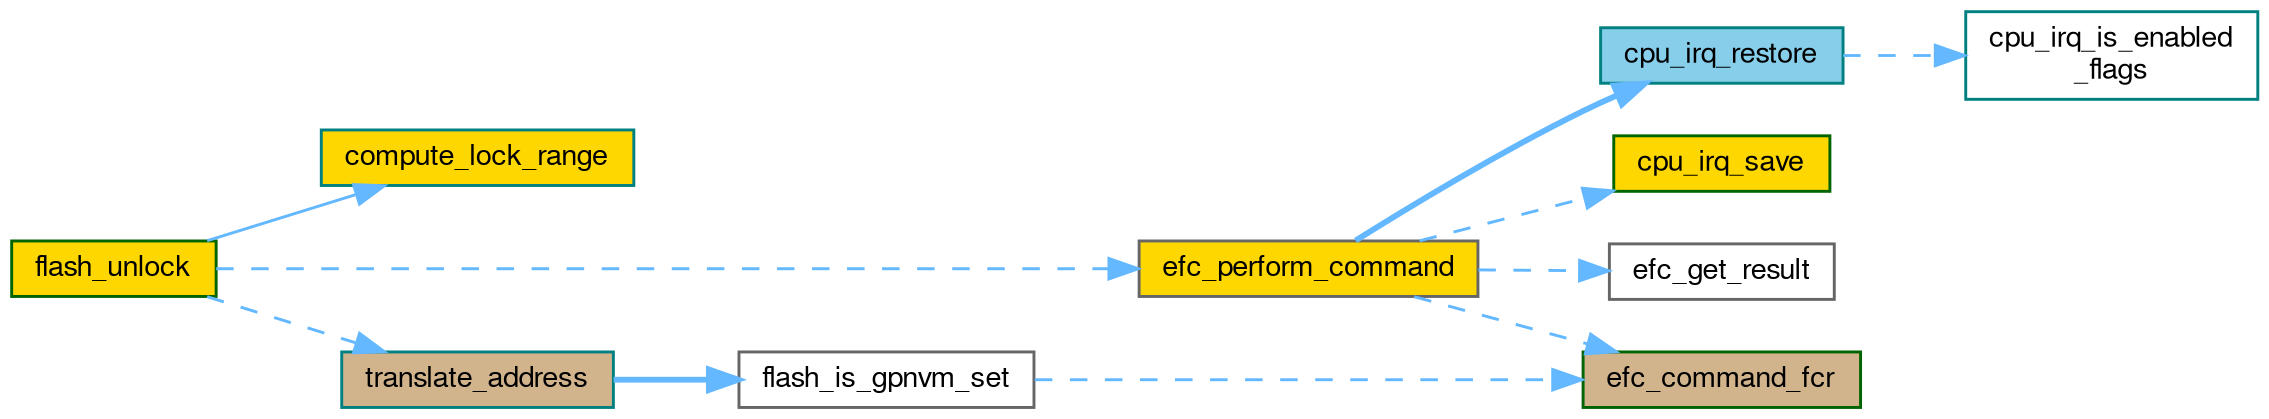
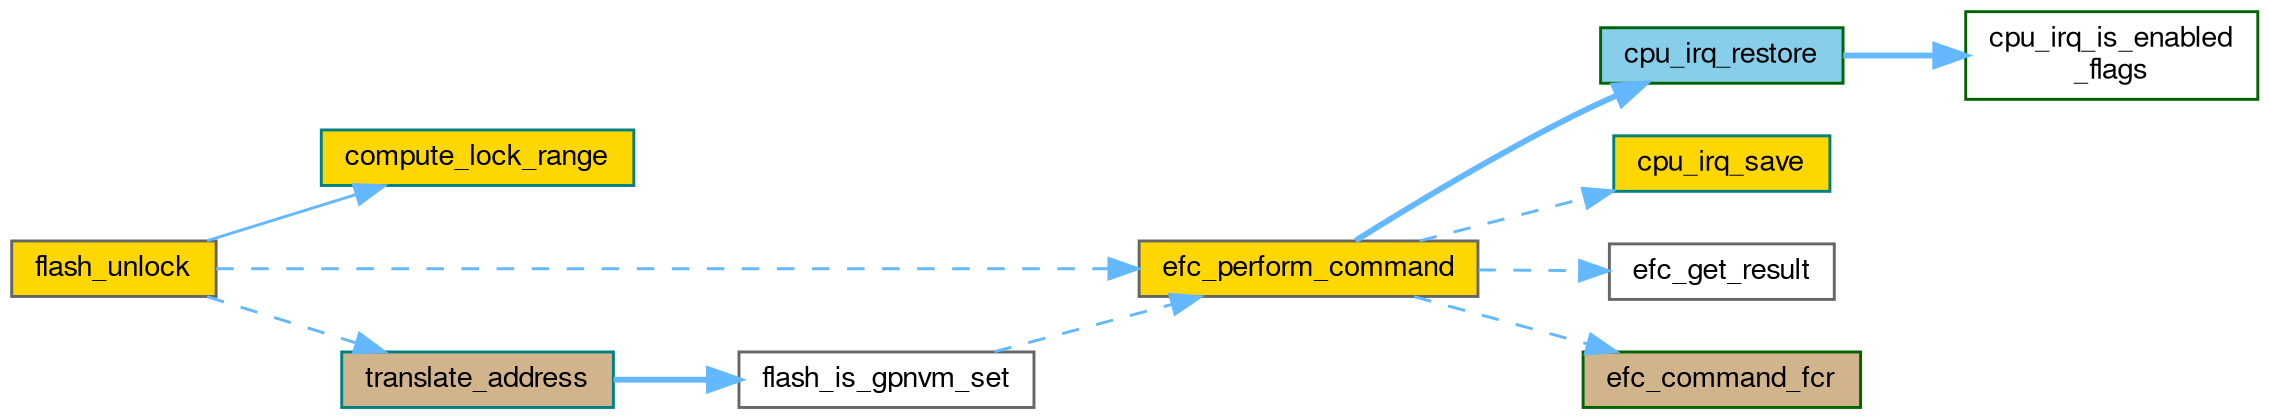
node "cpu_irq_restore": color teal -> darkgreen
edge "cpu_irq_restore" -> "cpu_irq_is_enabled _flags": style dashed -> bold
node "cpu_irq_is_enabled _flags": color teal -> darkgreen
node "cpu_irq_save": color darkgreen -> teal
node "flash_unlock": color darkgreen -> gray40
edge "flash_is_gpnvm_set" -> "efc_command_fcr": now "flash_is_gpnvm_set" -> "efc_perform_command"
